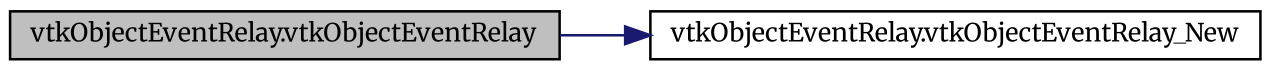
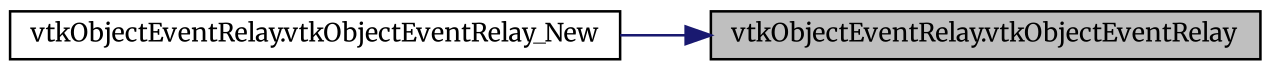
edge "vtkObjectEventRelay.vtkObjectEventRelay" -> "vtkObjectEventRelay.vtkObjectEventRelay_New": reversed
